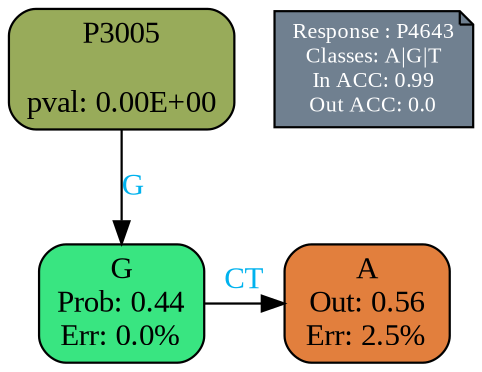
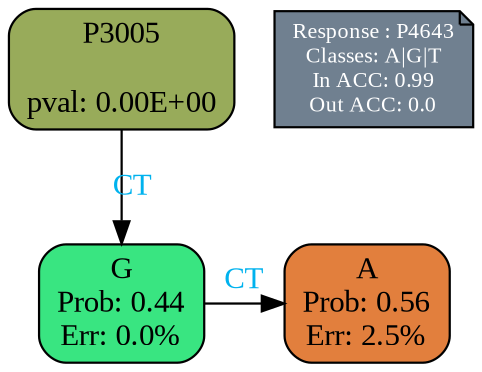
edge "P3005 pval: 0.00E+00" -> "G Prob: 0.44 Err: 0.0%": label "G" -> "CT"
node "A Out: 0.56 Err: 2.5%": label "A Out: 0.56 Err: 2.5%" -> "A Prob: 0.56 Err: 2.5%"
